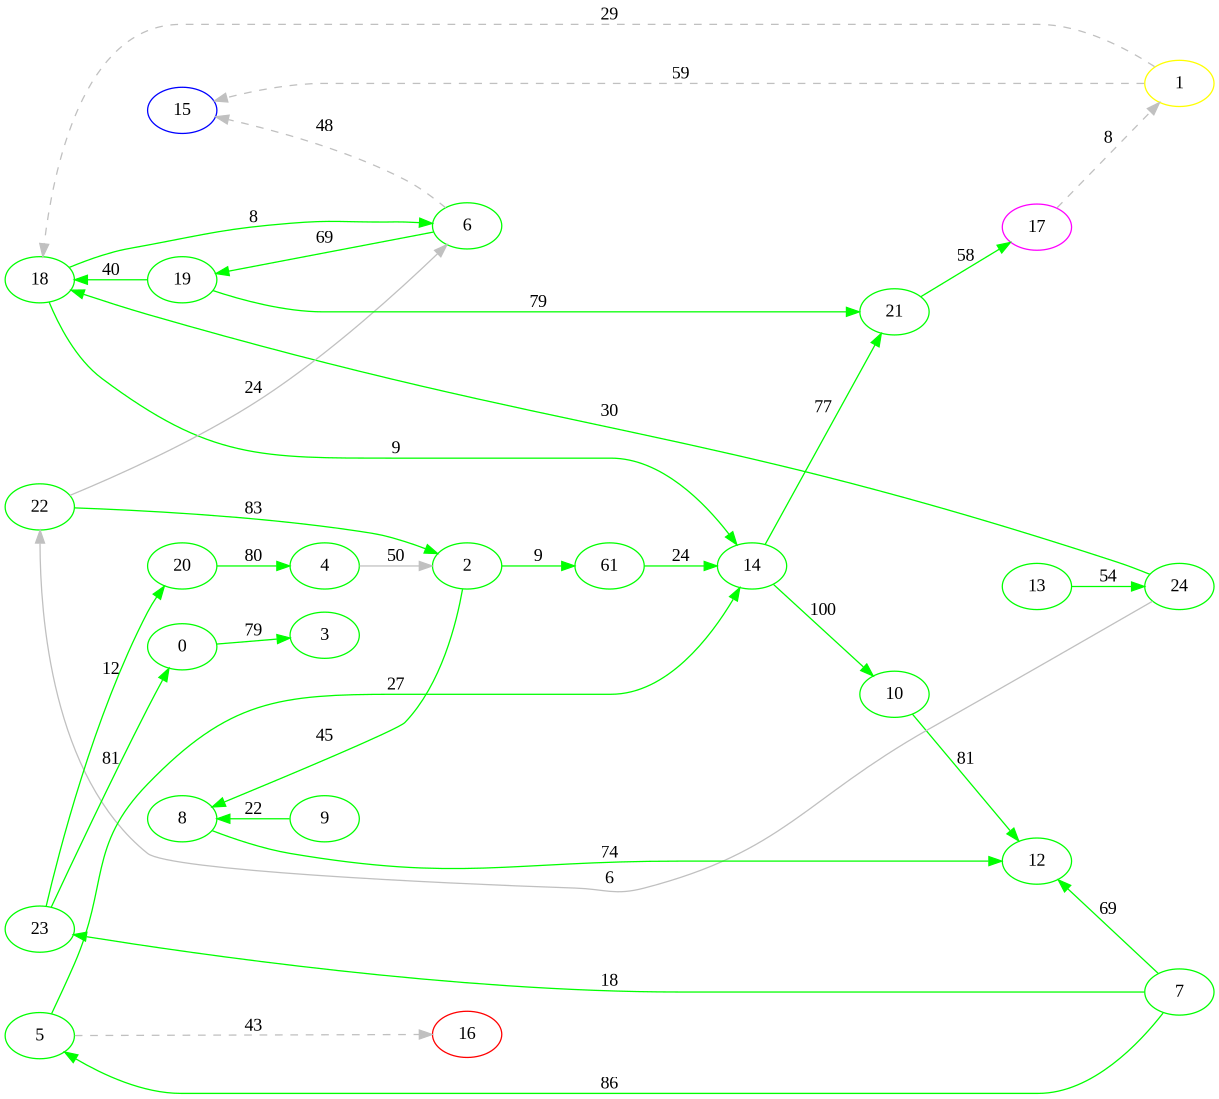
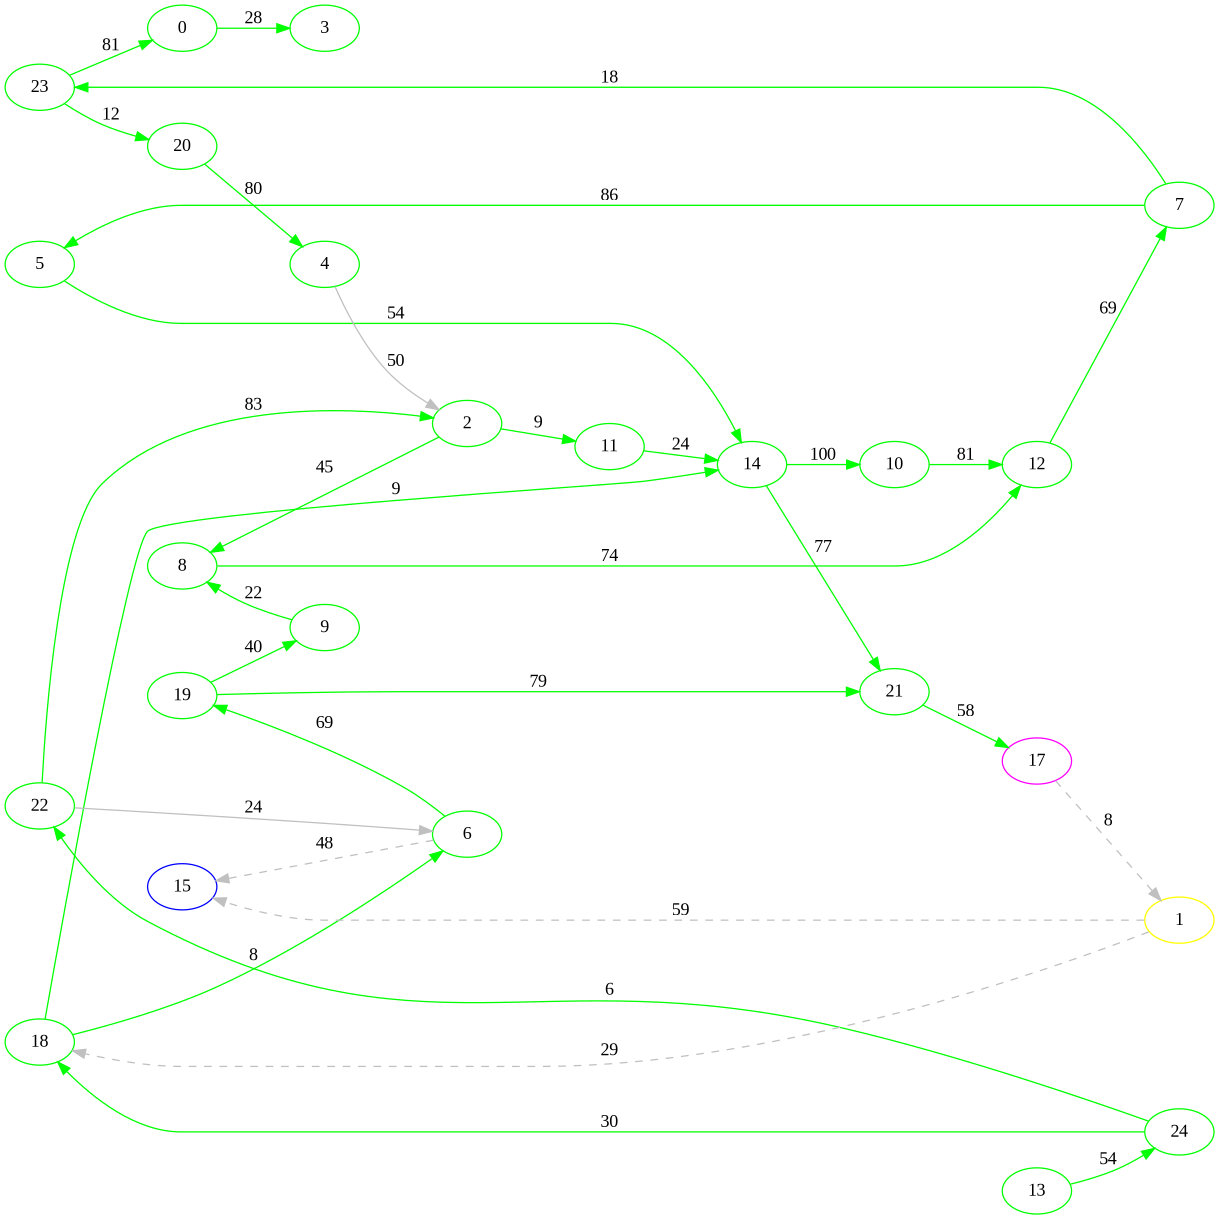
edge "19" -> "18": now "19" -> "9"
node "61": label "61" -> "11"
edge "0" -> "3": label "79" -> "28"
edge "5" -> "14": label "27" -> "54"
edge "24" -> "22": color grey -> green
edge "7" -> "12": reversed
node "16": removed
